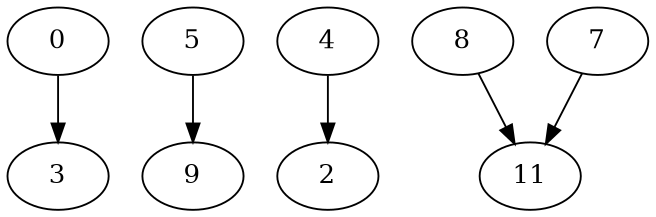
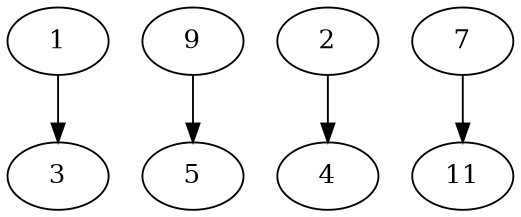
node "0": label "0" -> "1"
node "8": removed
edge "5" -> "9": reversed
edge "4" -> "2": reversed
